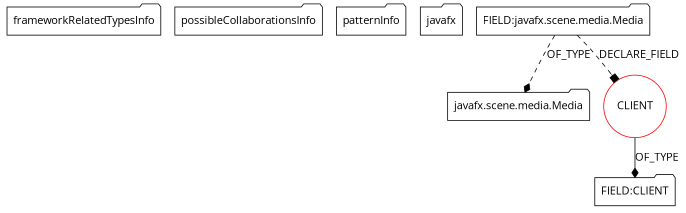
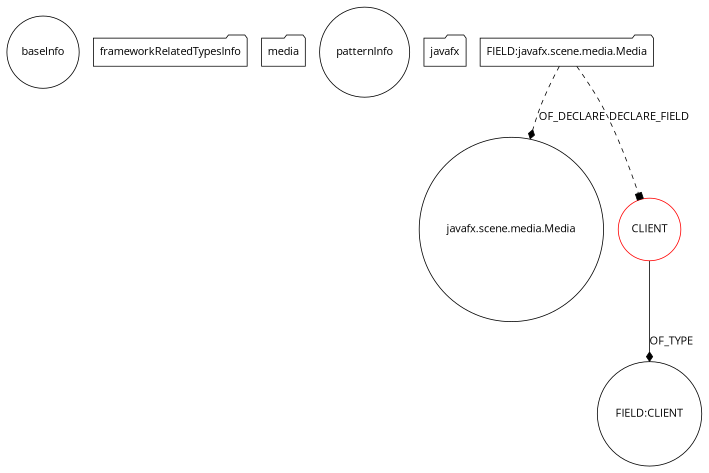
node "possibleCollaborationsInfo": label "possibleCollaborationsInfo" -> "media"
node "patternInfo": shape folder -> circle
node "baseInfo": added
edge "FIELD:javafx.scene.media.Media" -> "javafx.scene.media.Media": label "OF_TYPE" -> "OF_DECLARE"
node "javafx.scene.media.Media": shape folder -> circle
node "FIELD:CLIENT": shape folder -> circle
